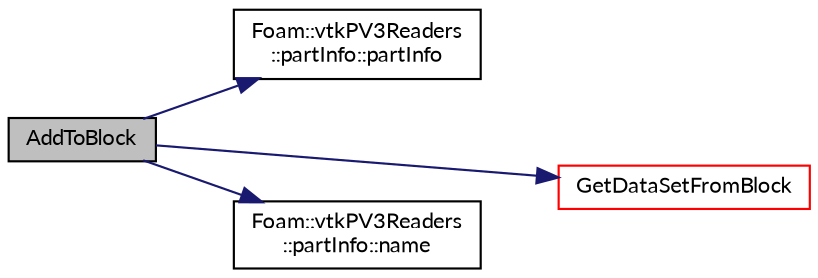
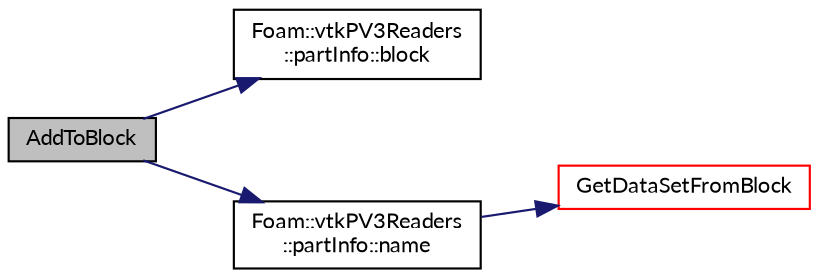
node "Foam::vtkPV3Readers ::partInfo::partInfo": label "Foam::vtkPV3Readers ::partInfo::partInfo" -> "Foam::vtkPV3Readers ::partInfo::block"
edge "AddToBlock" -> "GetDataSetFromBlock": now "Foam::vtkPV3Readers ::partInfo::name" -> "GetDataSetFromBlock"
